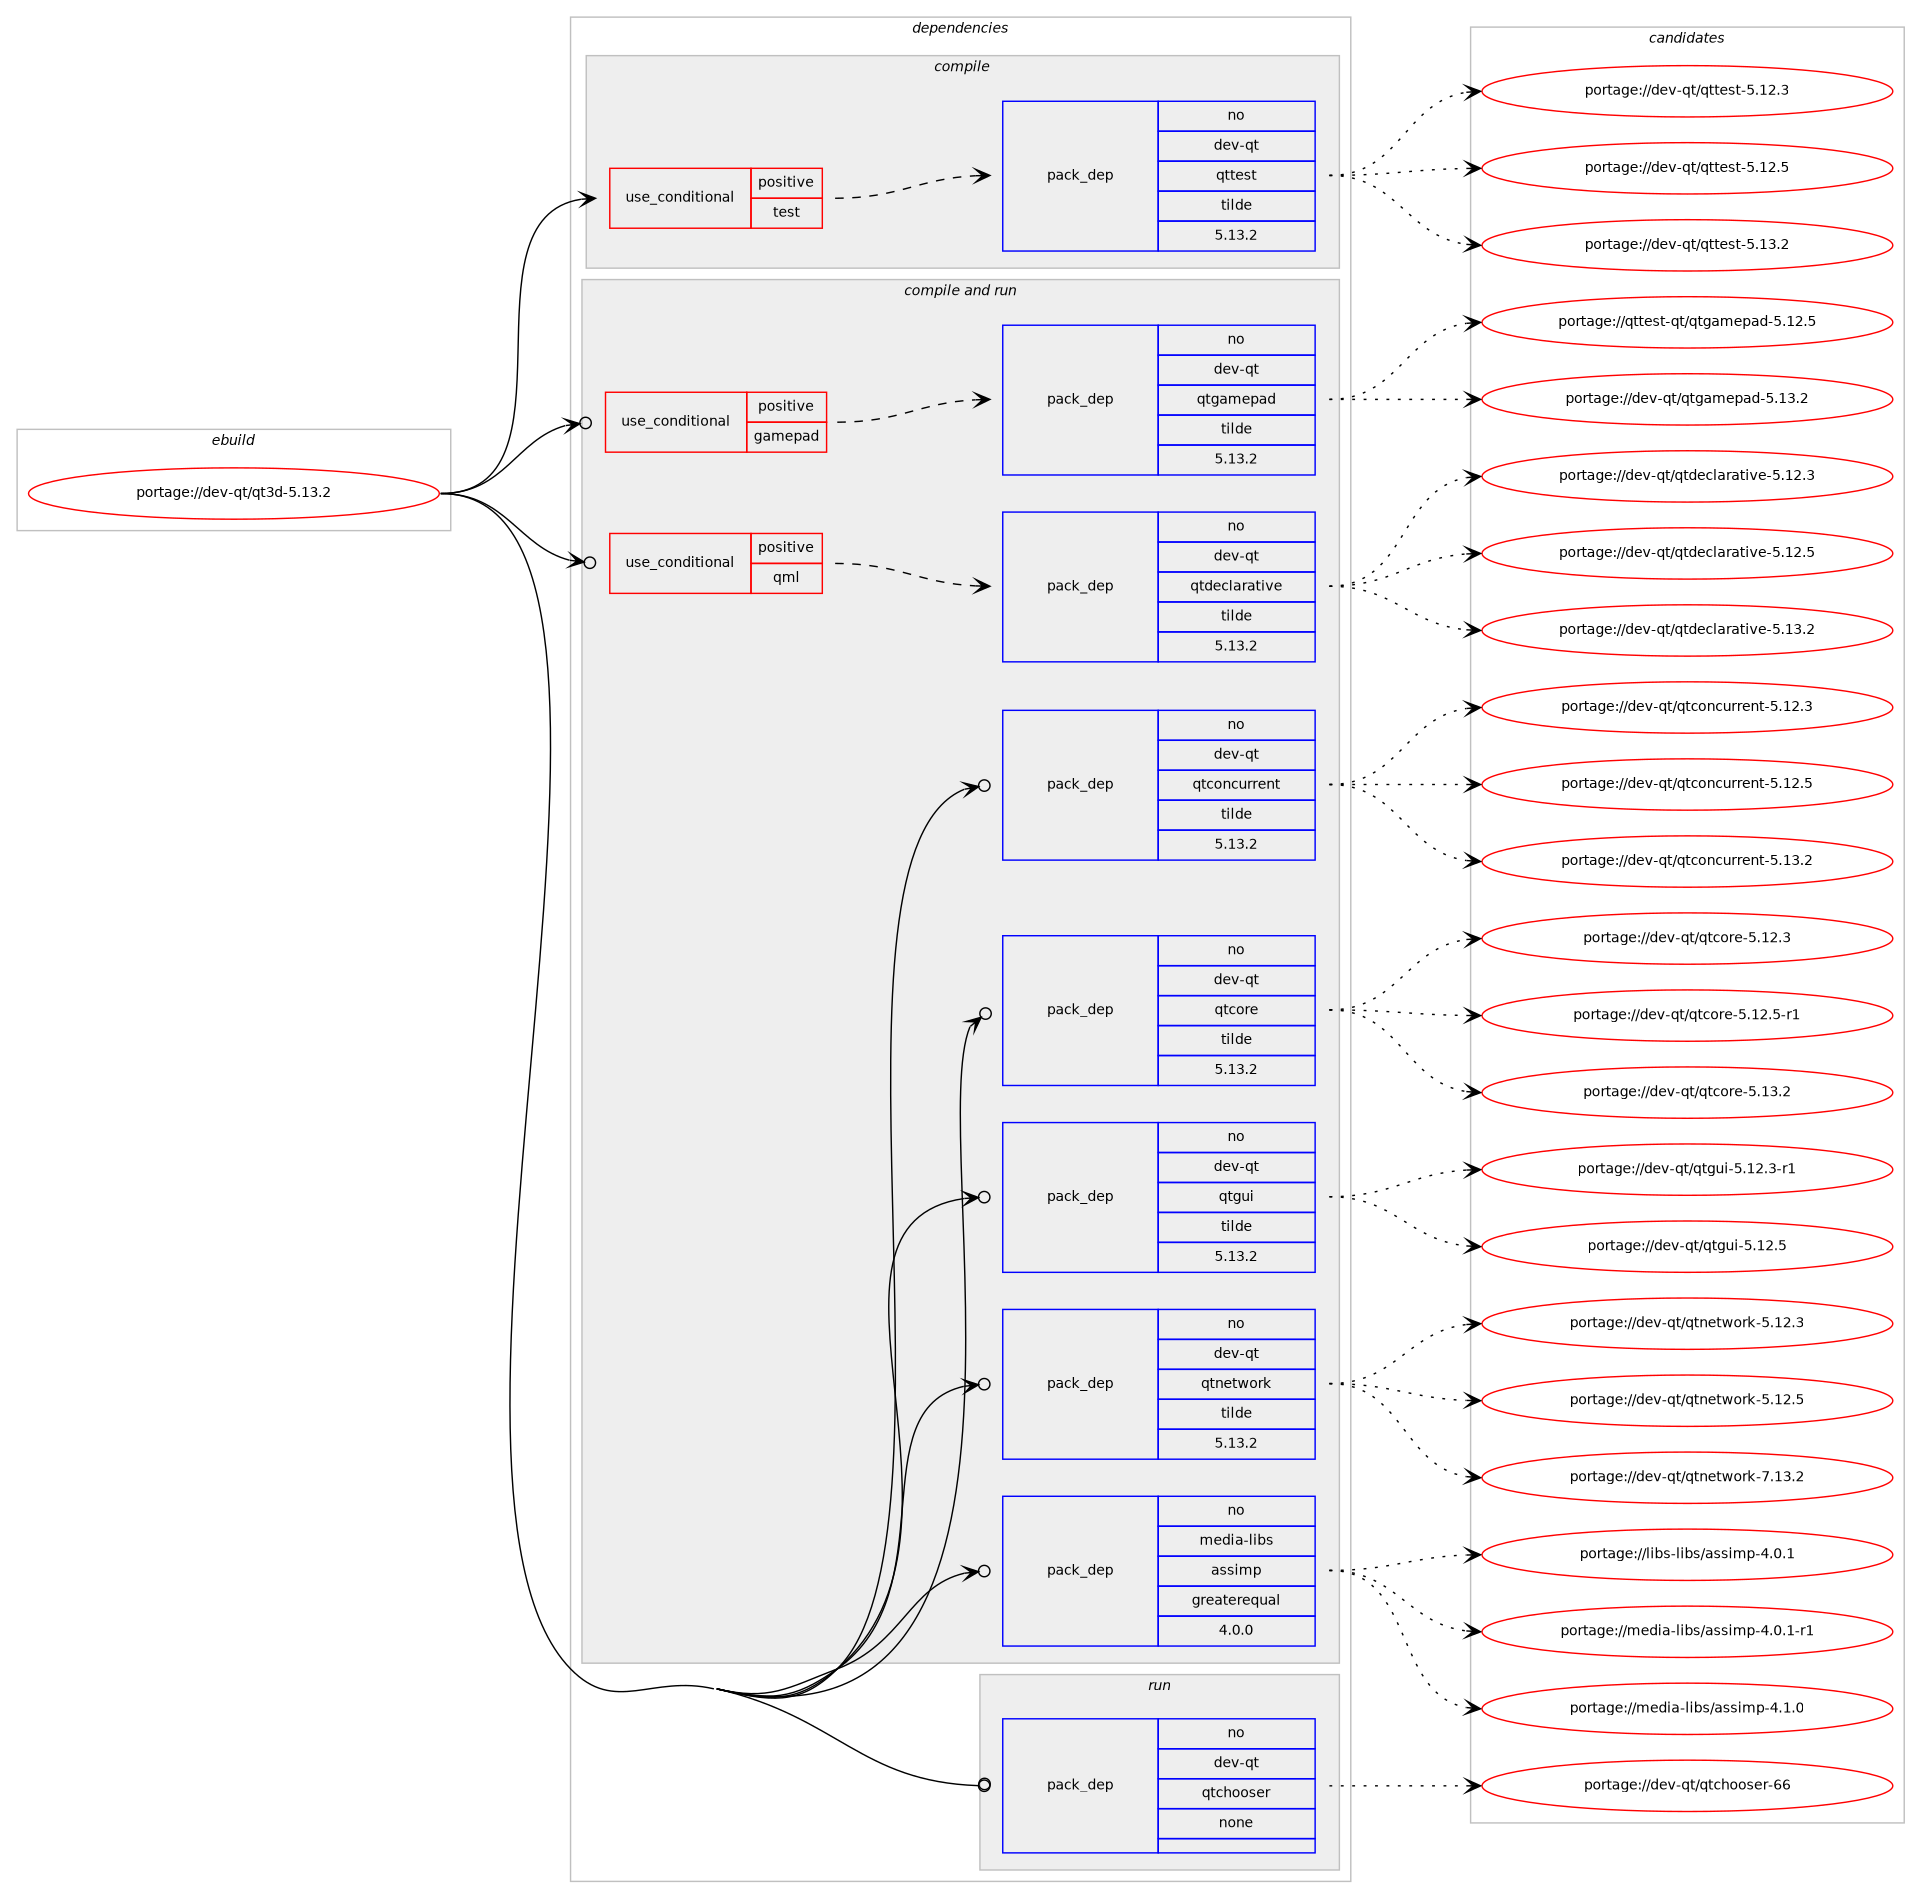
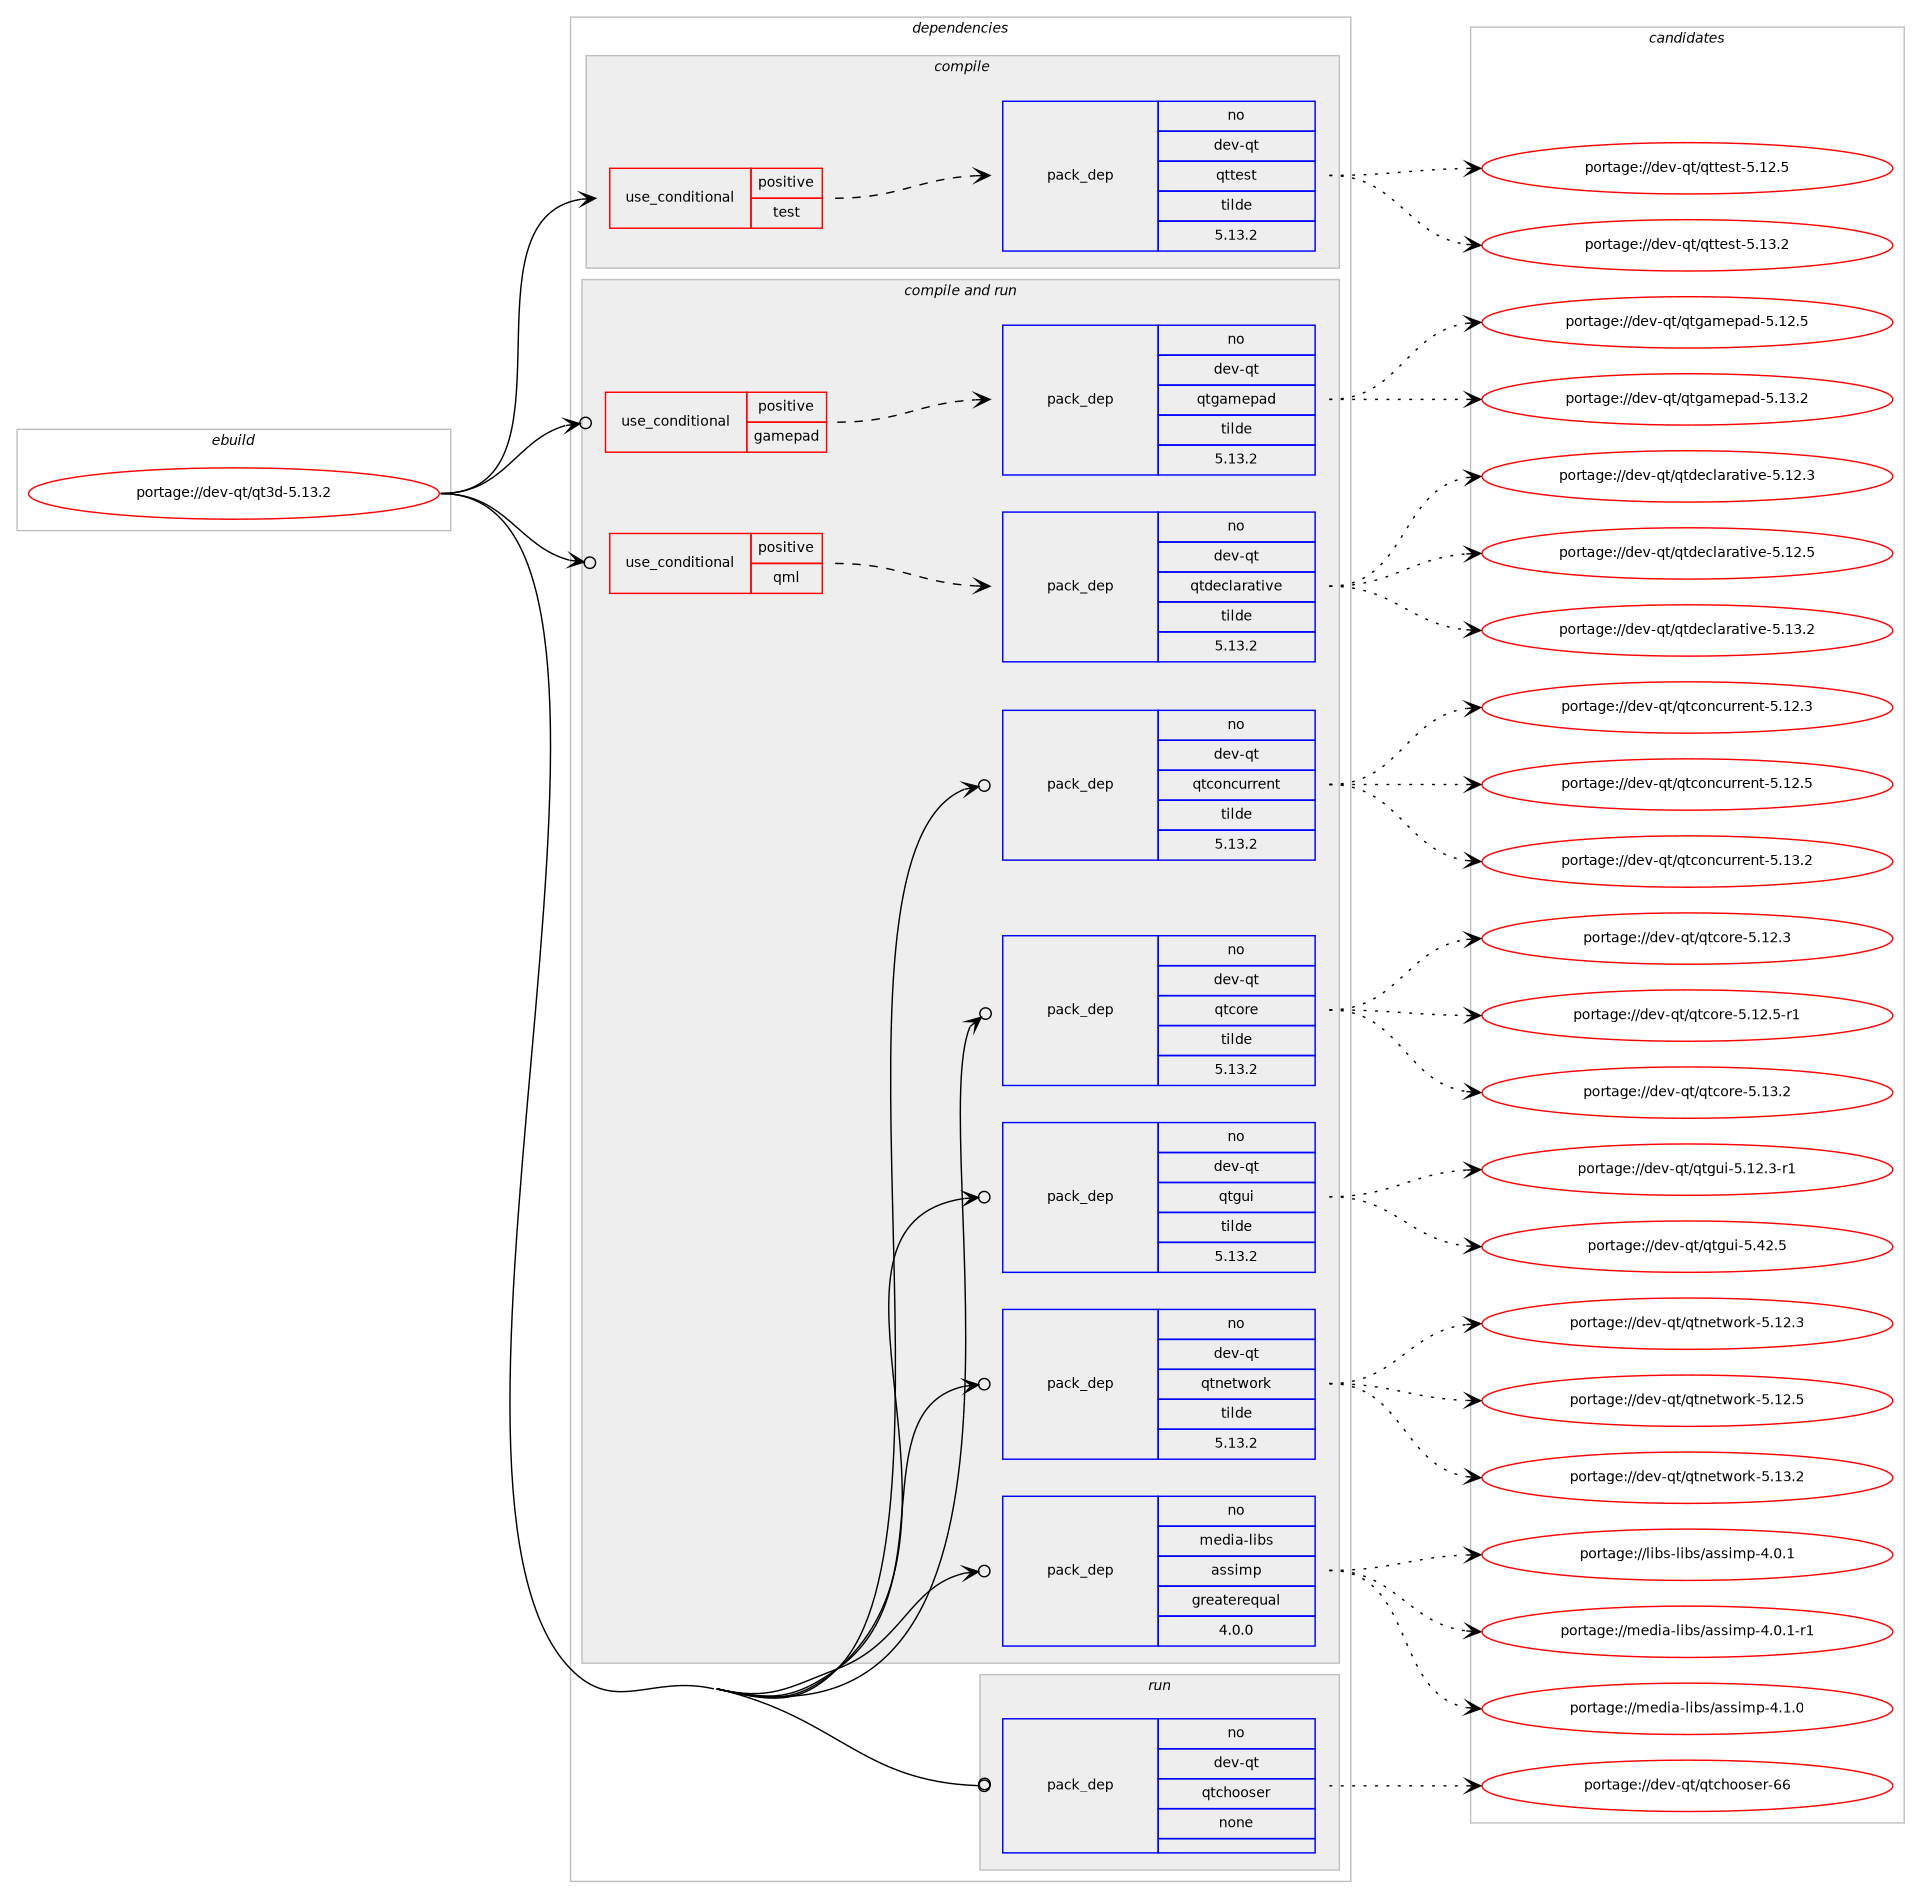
node "portage://dev-qt/qttest-5.12.3": removed
node "portage://qttest-qt/qtgamepad-5.12.5": label "portage://qttest-qt/qtgamepad-5.12.5" -> "portage://dev-qt/qtgamepad-5.12.5"
node "portage://dev-qt/qtgui-5.12.5": label "portage://dev-qt/qtgui-5.12.5" -> "portage://dev-qt/qtgui-5.42.5"
node "portage://dev-qt/qtnetwork-7.13.2": label "portage://dev-qt/qtnetwork-7.13.2" -> "portage://dev-qt/qtnetwork-5.13.2"
